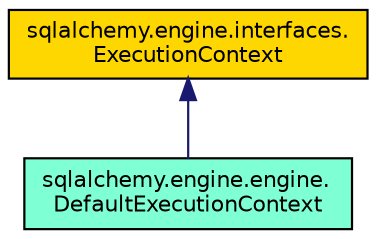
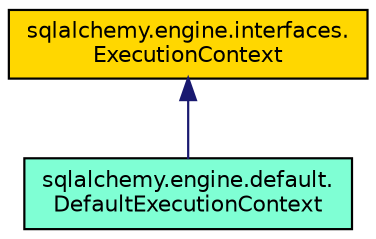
node "sqlalchemy.engine.engine. DefaultExecutionContext": label "sqlalchemy.engine.engine. DefaultExecutionContext" -> "sqlalchemy.engine.default. DefaultExecutionContext"
